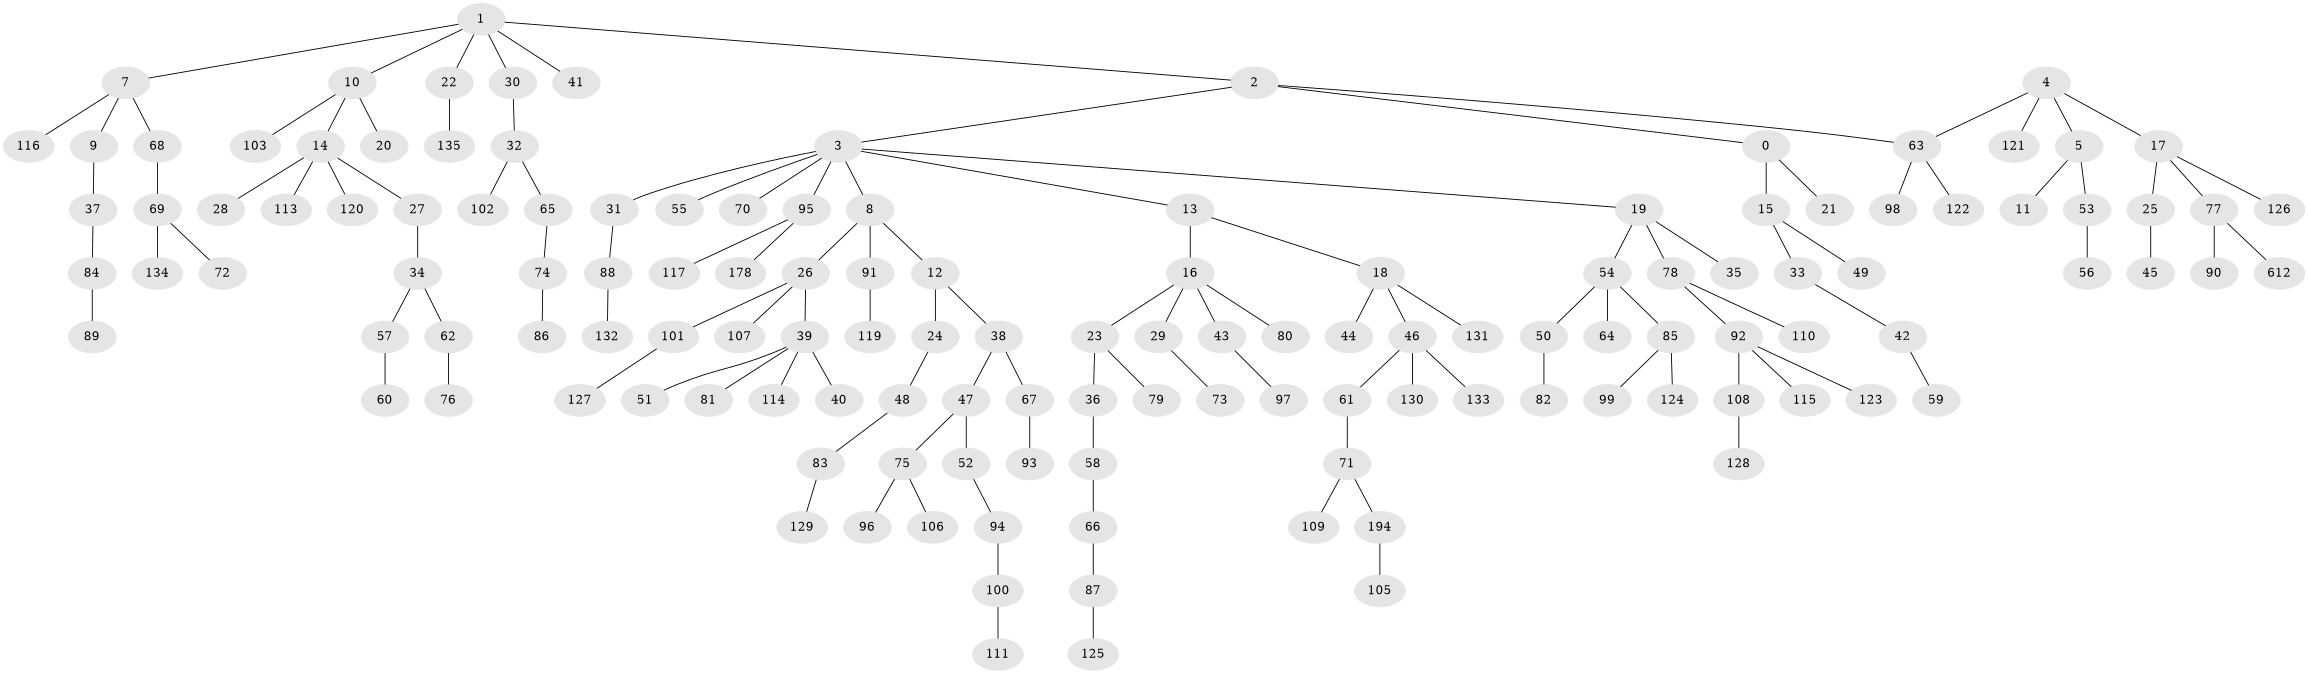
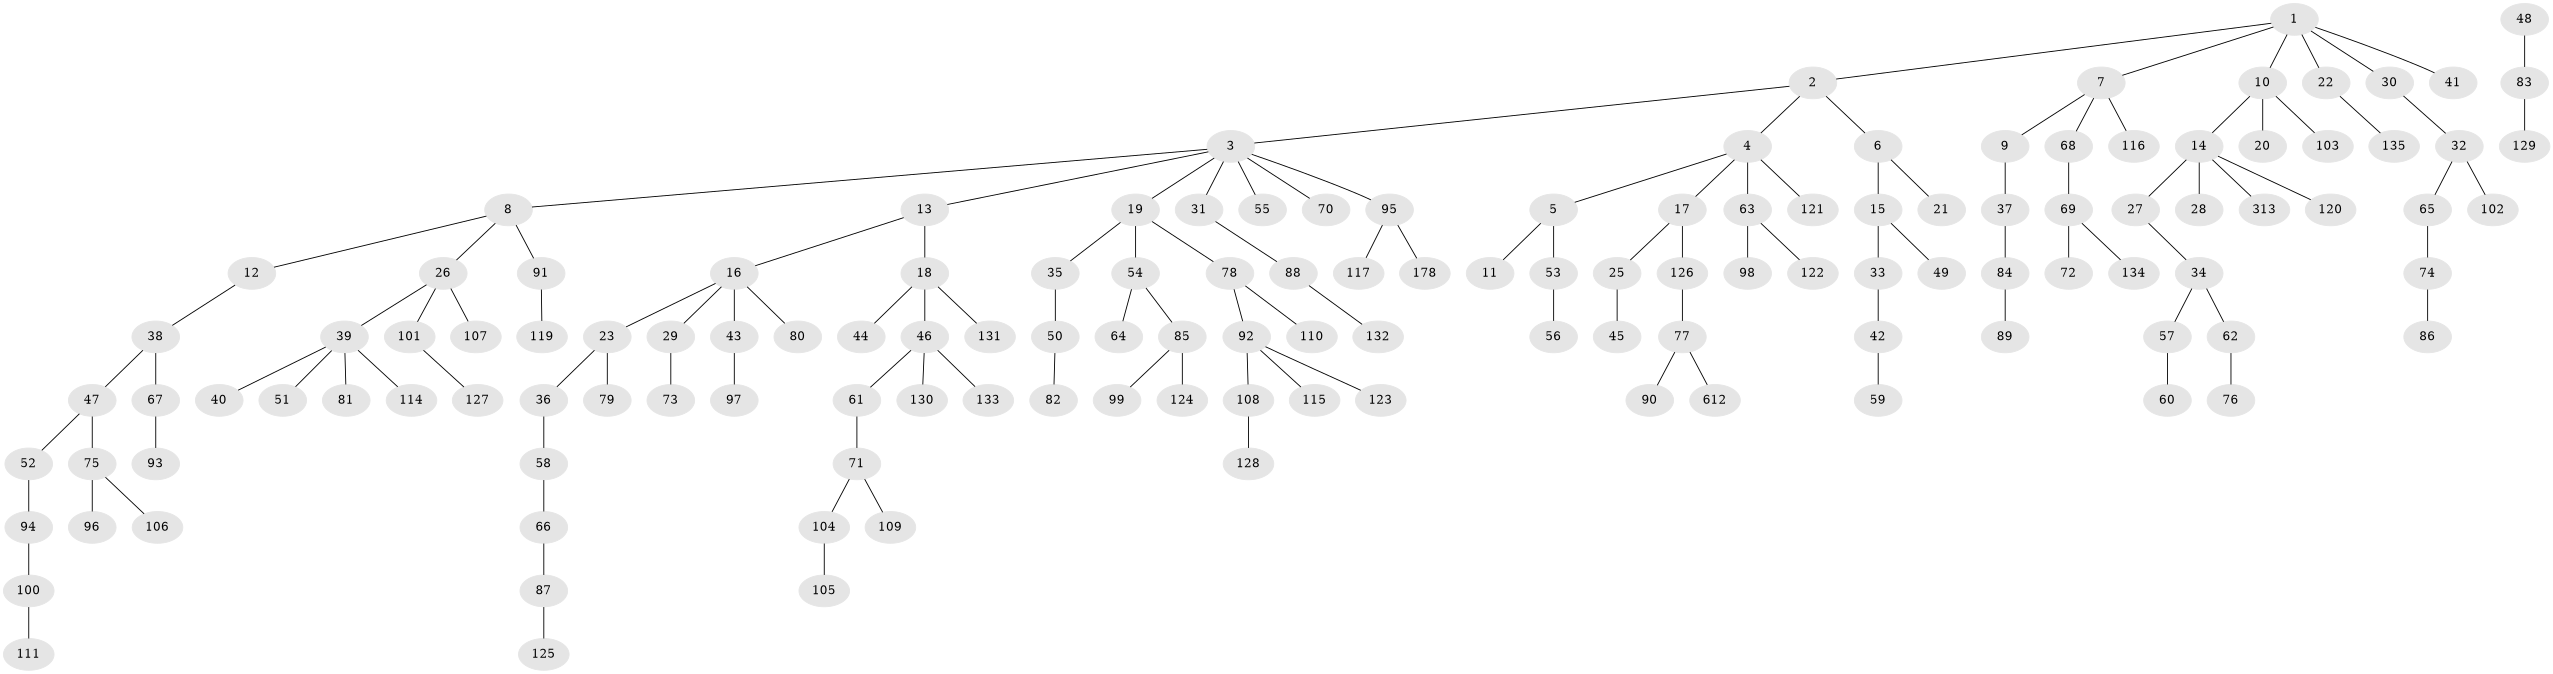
edge "2" -- "63": now "2" -- "4"
node "0": label "0" -> "6"
edge "17" -- "77": now "126" -- "77"
node "113": label "113" -> "313"
edge "54" -- "50": now "35" -- "50"
node "24": removed
node "194": label "194" -> "104"
